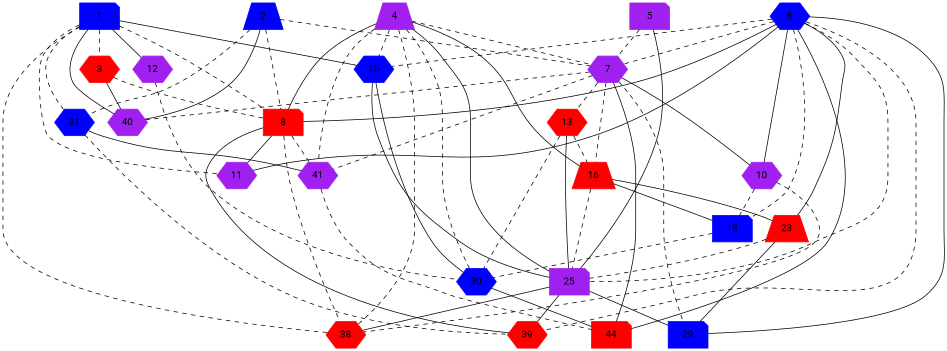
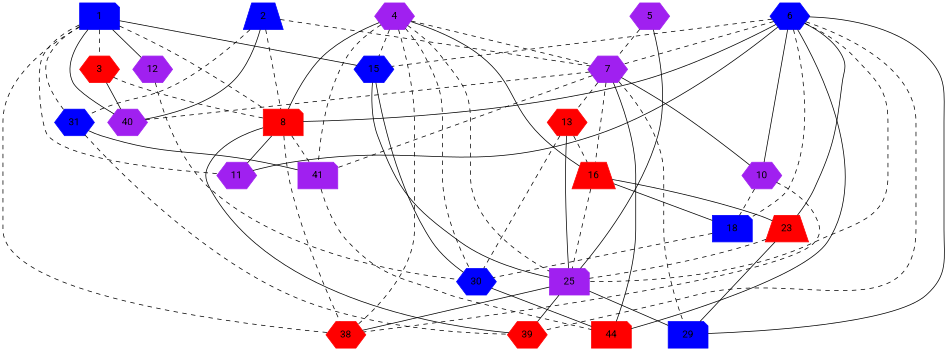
node "4": shape trapezium -> hexagon
node "5": shape note -> hexagon
edge "4" -- "25": style solid -> dashed
node "41": shape hexagon -> note
